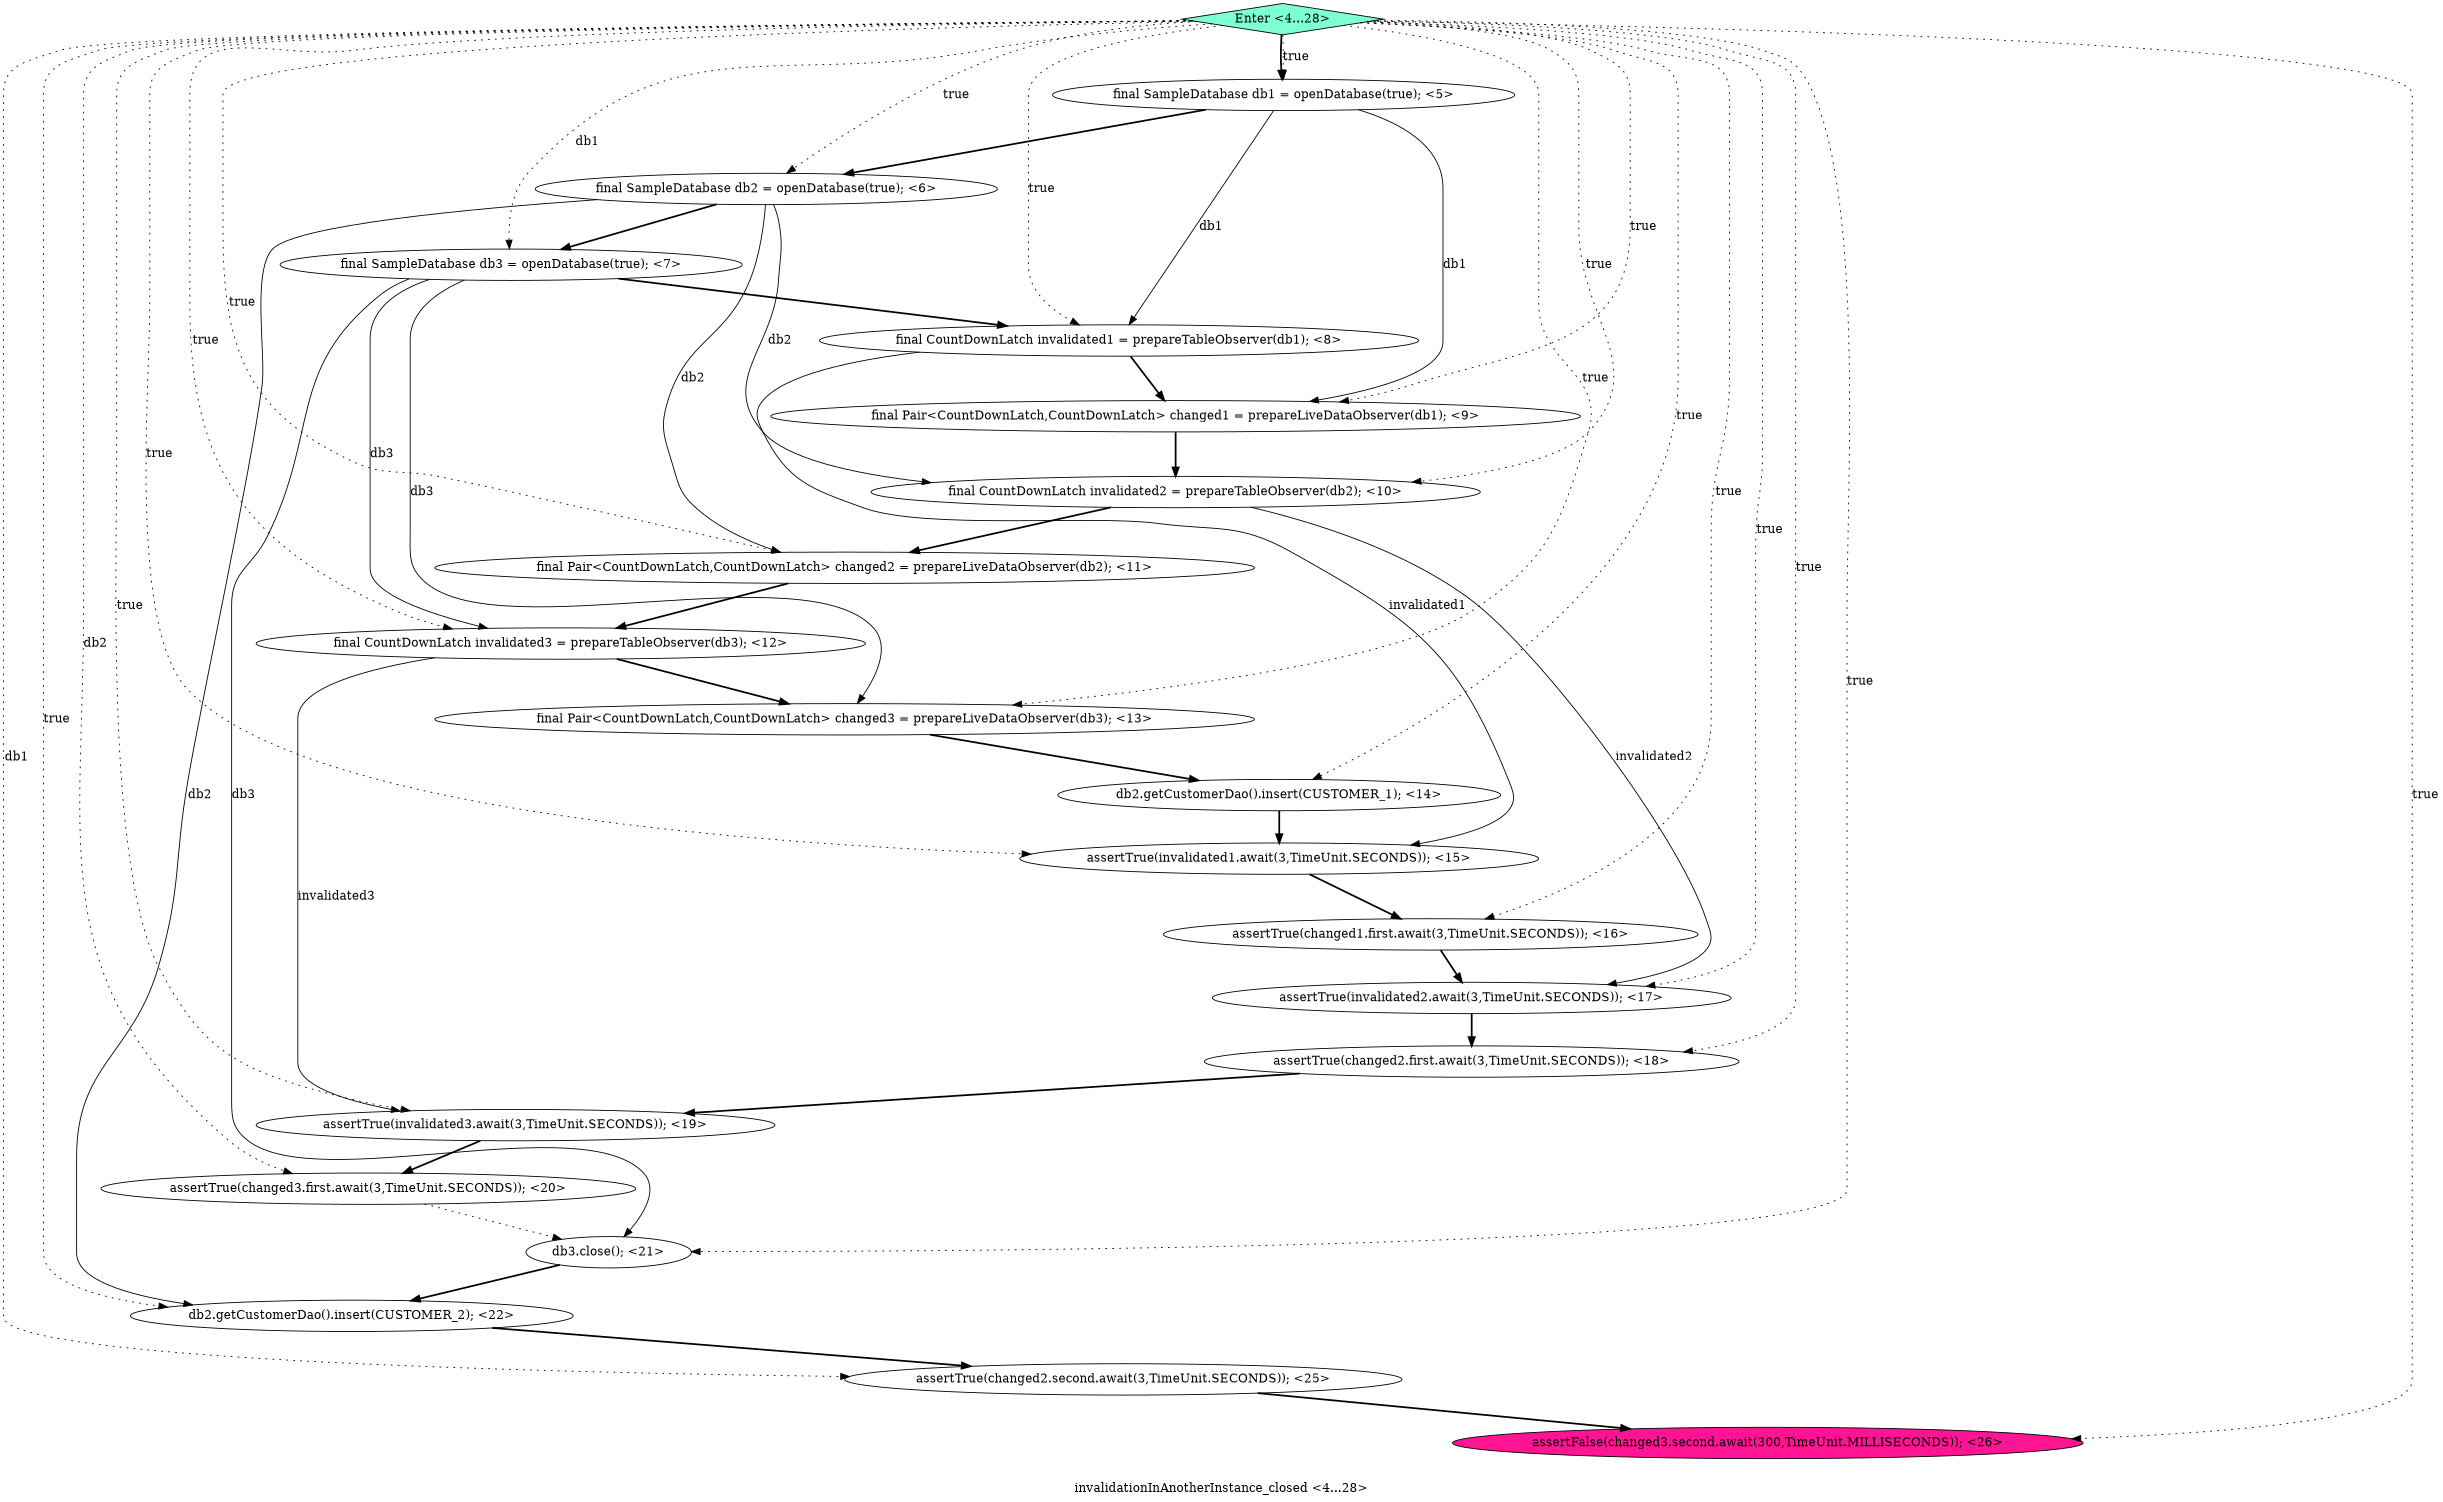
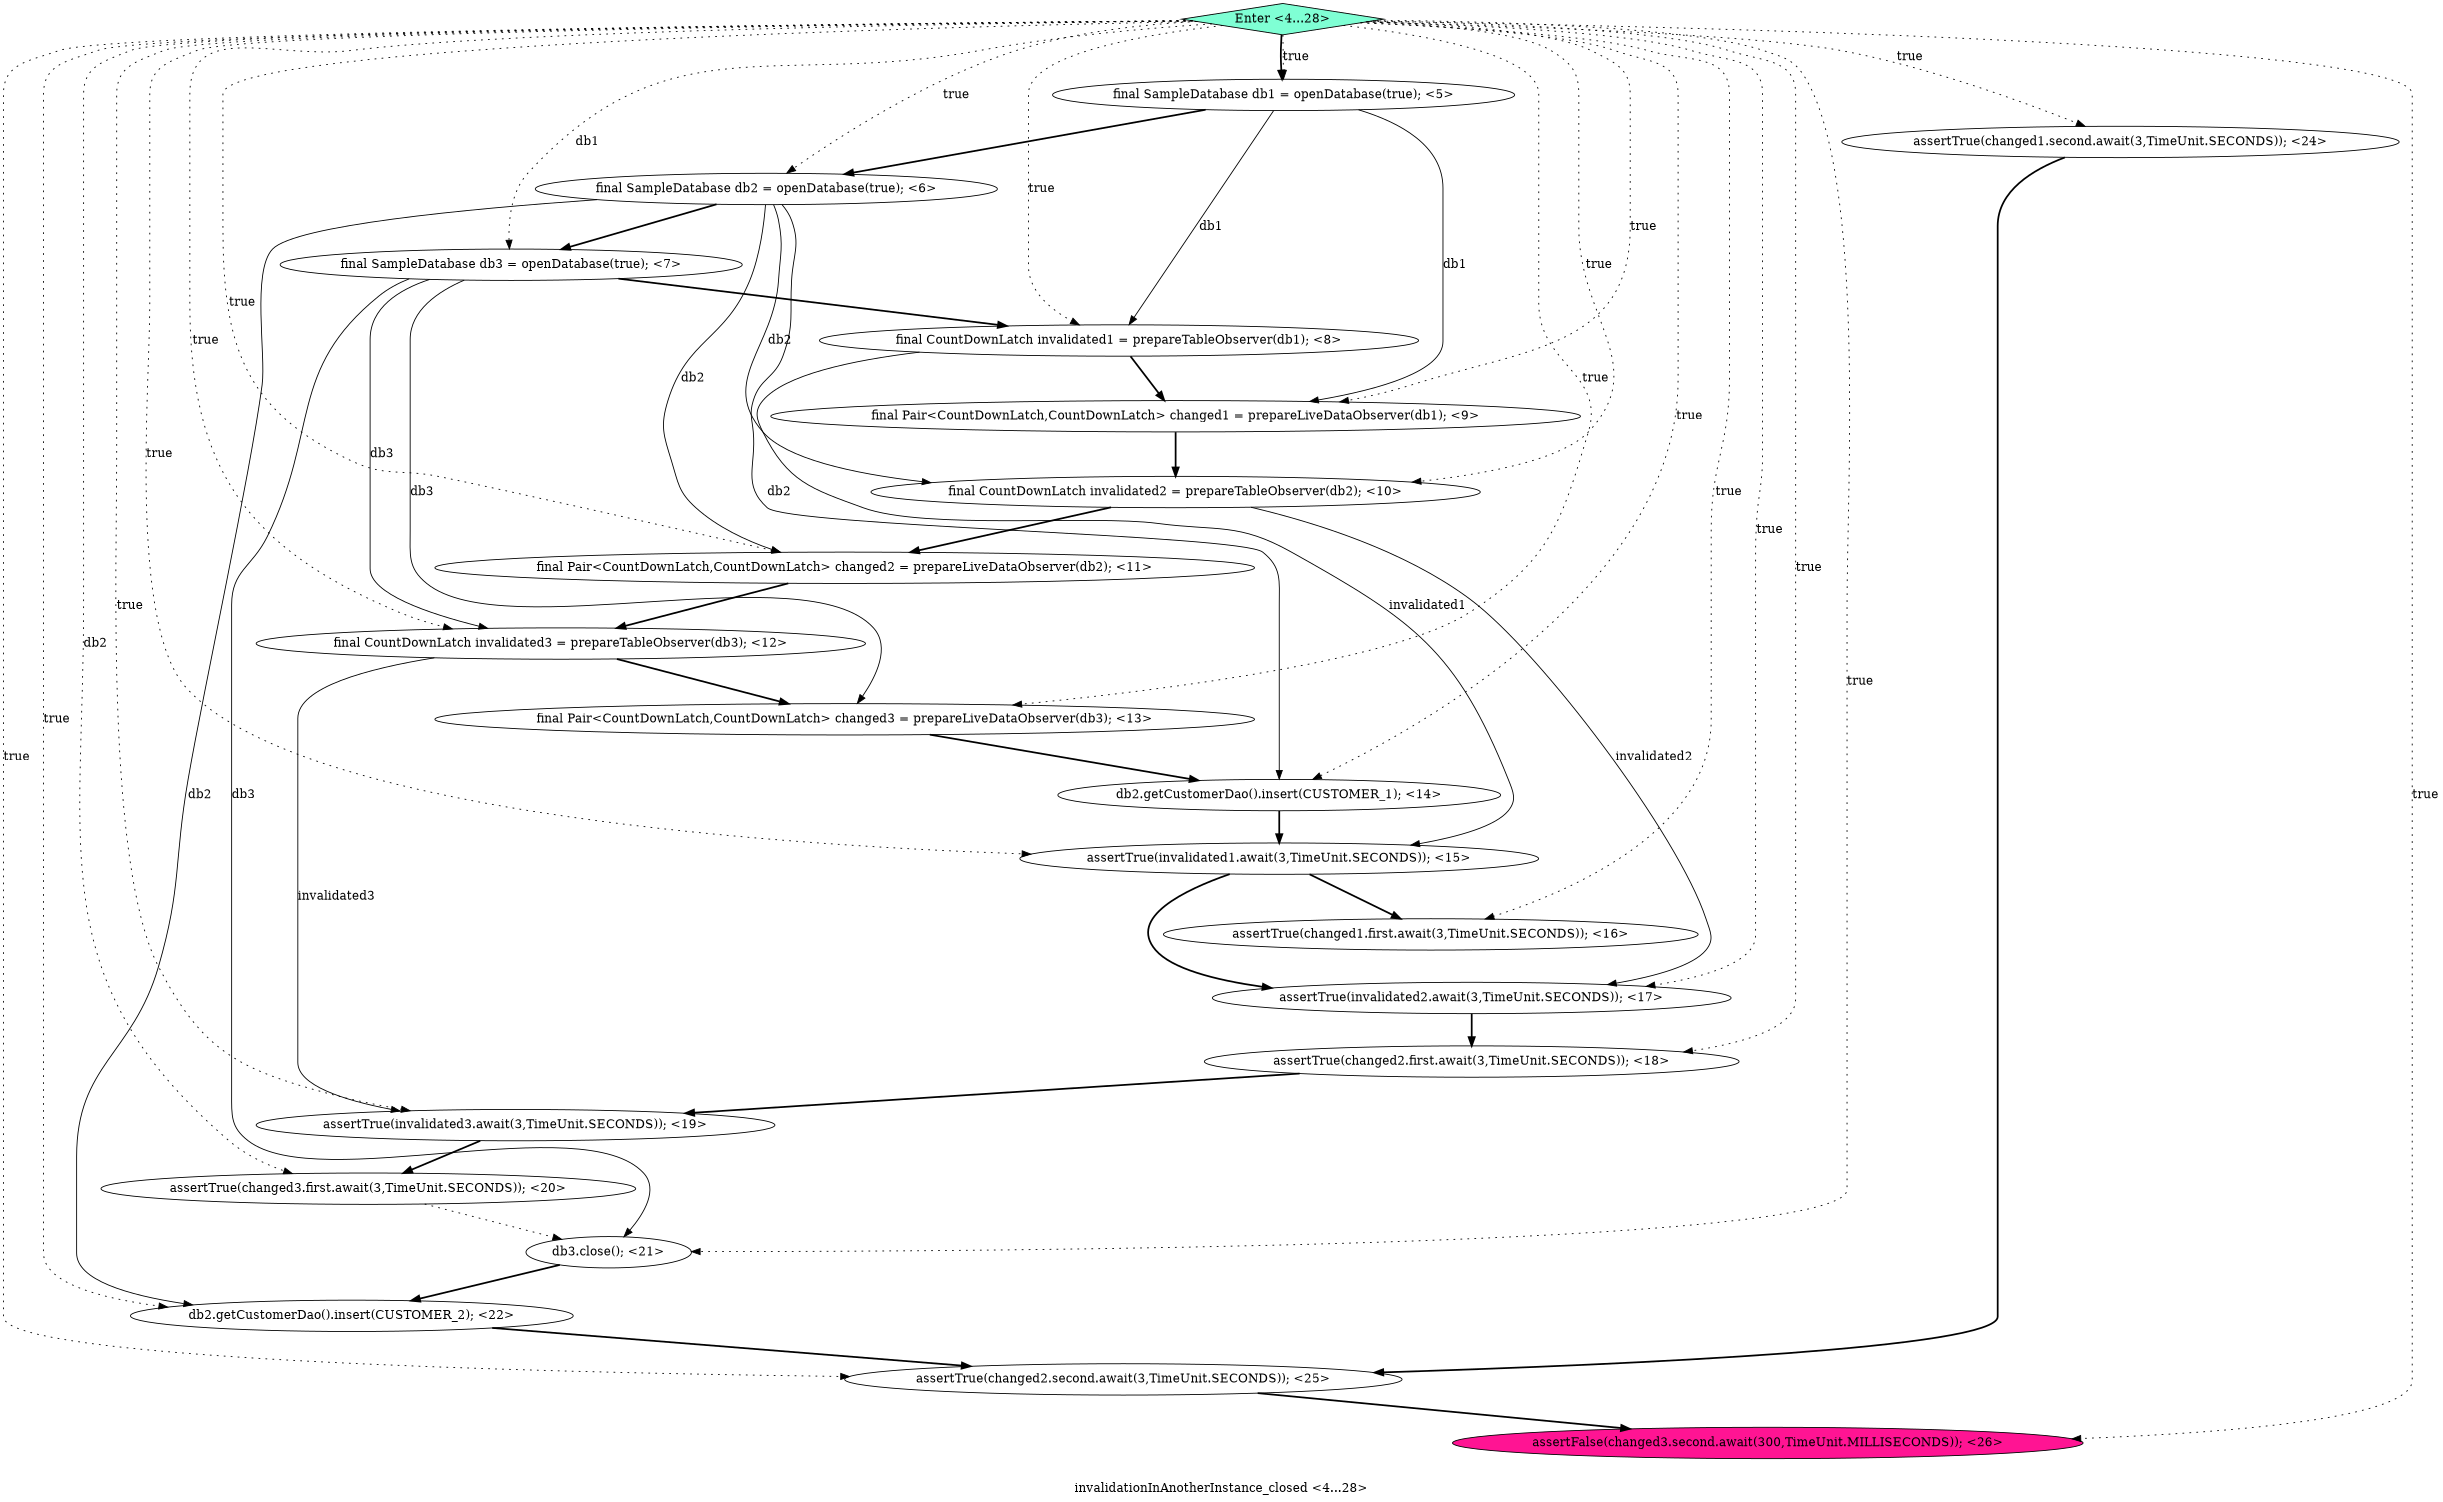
node "assertTrue(changed1.second.await(3,TimeUnit.SECONDS)); <24>": added
edge "final SampleDatabase db2 = openDatabase(true); <6>" -> "db2.getCustomerDao().insert(CUSTOMER_1); <14>": added, label "db2"
edge "Enter <4...28>" -> "assertTrue(changed2.second.await(3,TimeUnit.SECONDS)); <25>": label "db1" -> "true"
edge "assertTrue(changed1.first.await(3,TimeUnit.SECONDS)); <16>" -> "assertTrue(invalidated2.await(3,TimeUnit.SECONDS)); <17>": now "assertTrue(invalidated1.await(3,TimeUnit.SECONDS)); <15>" -> "assertTrue(invalidated2.await(3,TimeUnit.SECONDS)); <17>"
